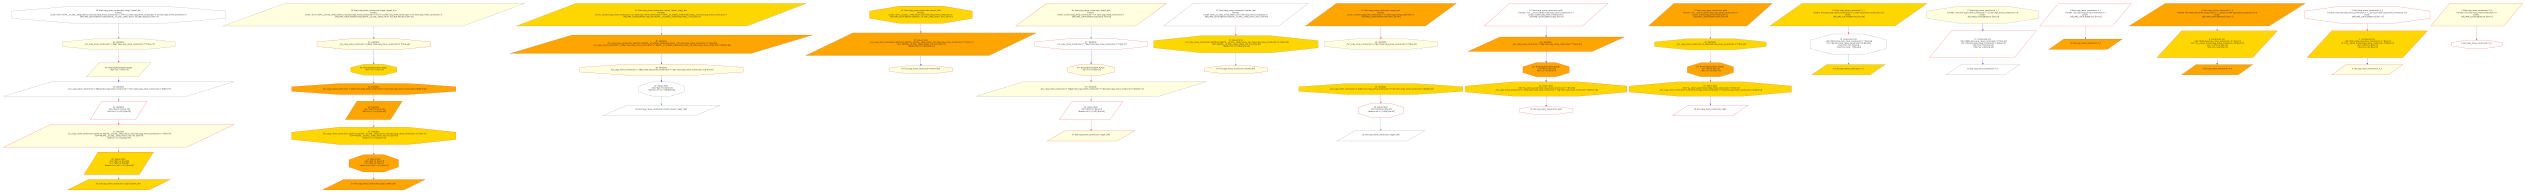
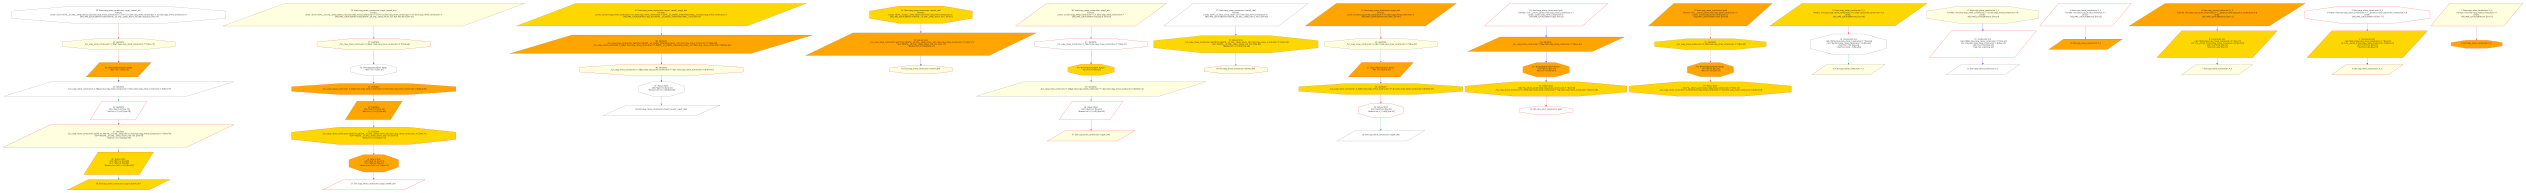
node "2: Exit copy_move_constructor::X_X": fillcolor white -> orange
node "64:  BinaryOperatorStmt: Assign *&y1.f:int =1 [line 76]": fillcolor lightyellow -> orange
node "56:  BinaryOperatorStmt: Assign *&x1.f:int =1 [line 67]": fillcolor gold -> white
node "40:  BinaryOperatorStmt: Assign *&y1.f:int =0 [line 52]": fillcolor lightyellow -> gold
node "31:  BinaryOperatorStmt: Assign *&x1.f:int =0 [line 43]": added
node "15: Exit copy_move_constructor::Y_Y": fillcolor gold -> lightyellow
node "7: Exit copy_move_constructor::X_X": fillcolor orange -> lightyellow
node "18: Exit copy_move_constructor::getX": removed
node "51: Exit copy_move_constructor::copyX_moveX_div1": fillcolor orange -> white
